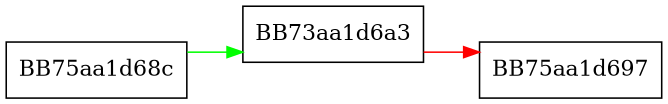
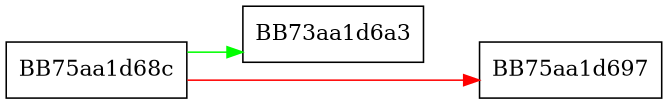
edge "BB73aa1d6a3" -> "BB75aa1d697": now "BB75aa1d68c" -> "BB75aa1d697"
